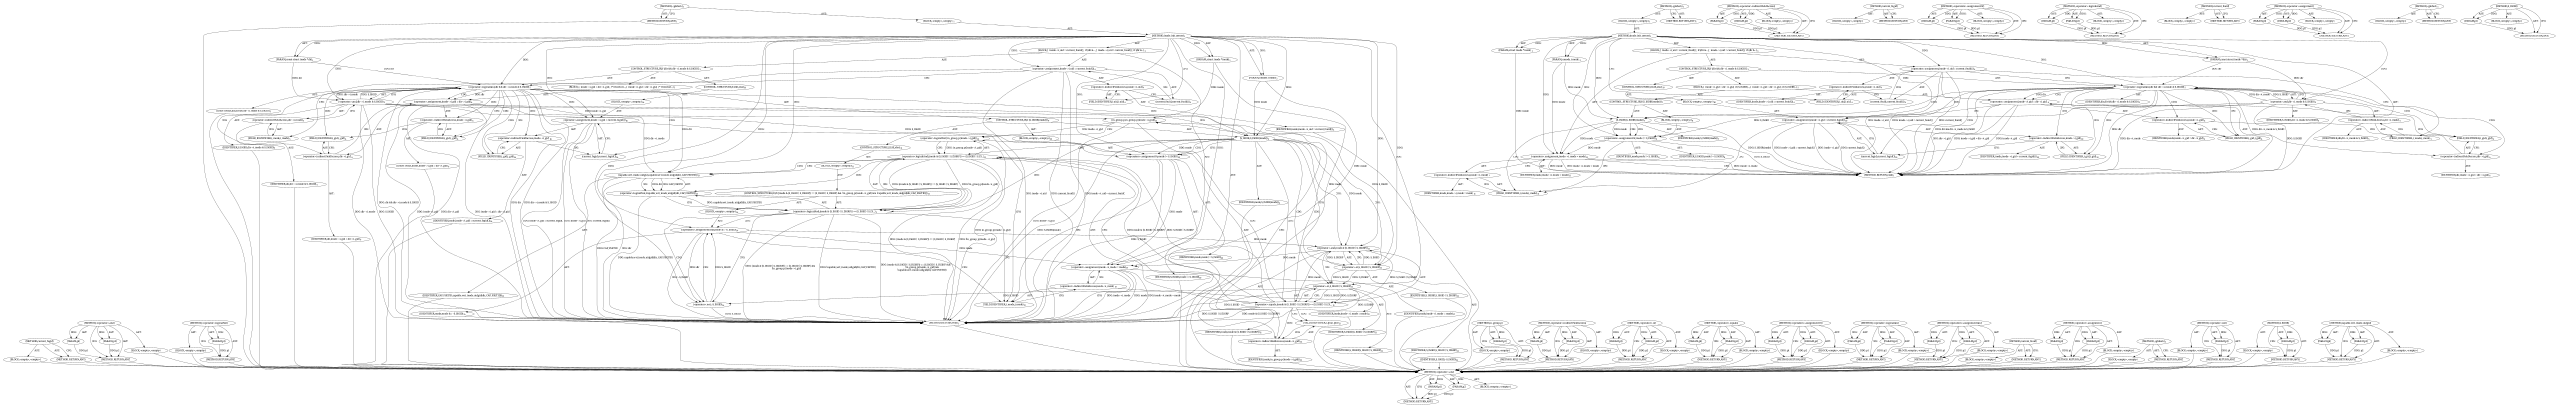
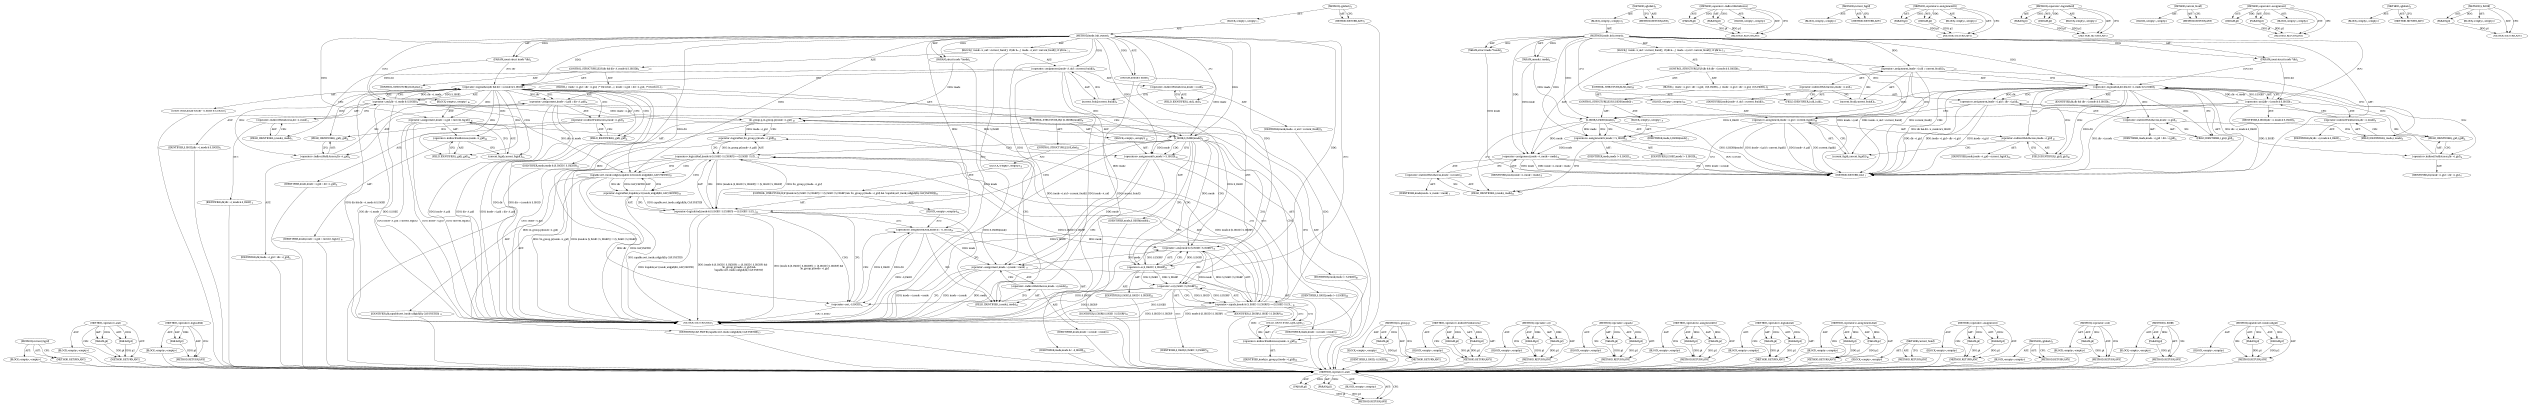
edge "(<operator>.and,mode & (S_ISGID | S_IXGRP))" -> "(IDENTIFIER,mode,mode & (S_ISGID | S_IXGRP))": now "(in_group_p,in_group_p(inode->i_gid))" -> "(IDENTIFIER,mode,mode & (S_ISGID | S_IXGRP))"
node "(IDENTIFIER,dir,capable_wrt_inode_uidgid(dir, CAP_FSETID))": added
